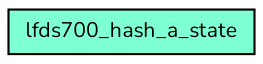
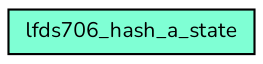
node "lfds700_hash_a_state": label "lfds700_hash_a_state" -> "lfds706_hash_a_state"
